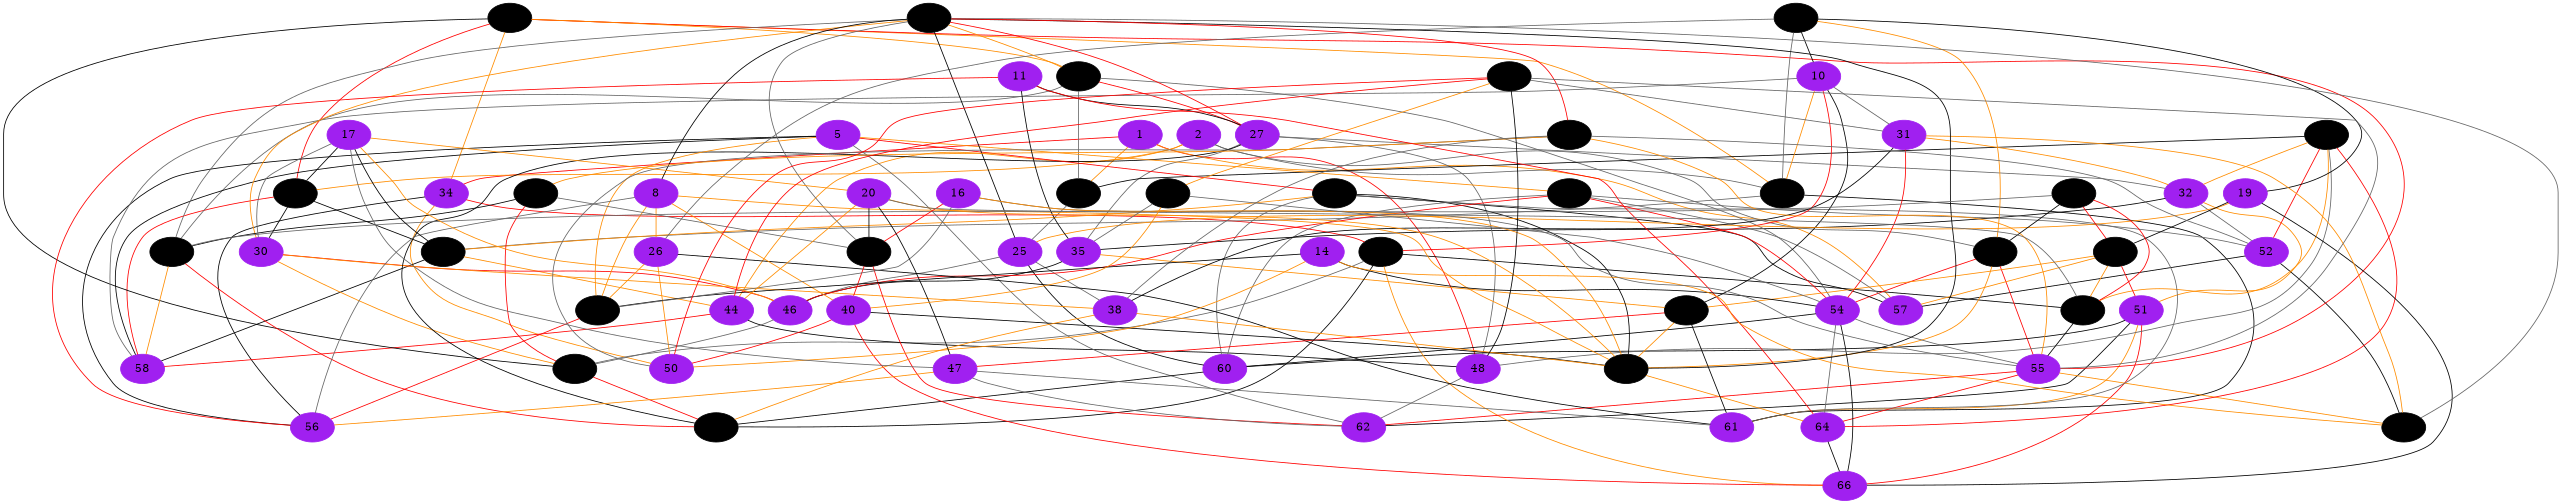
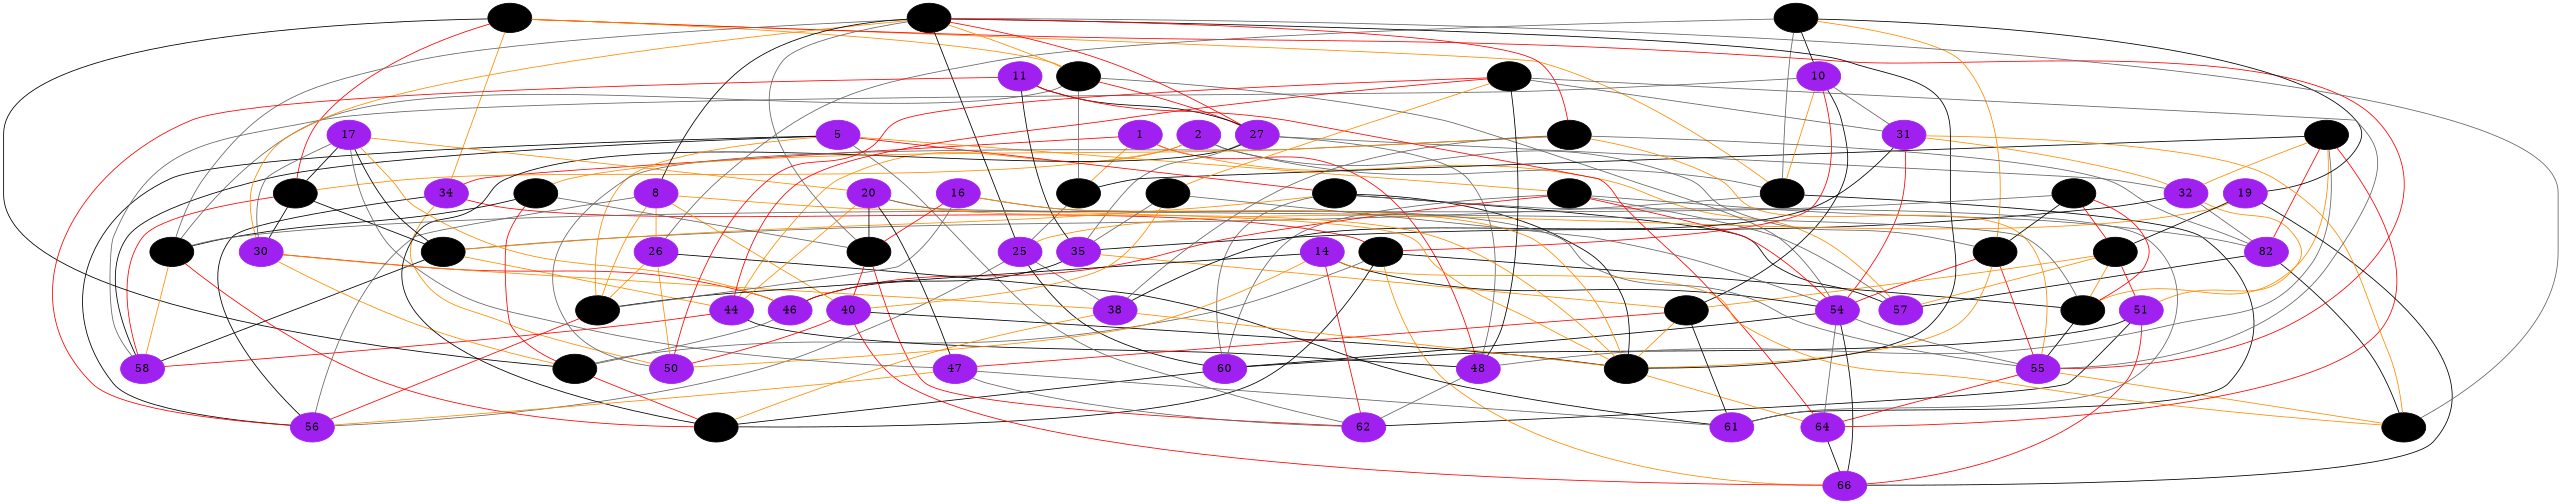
node "52": label "52" -> "82"
edge "25" -- "46": now "25" -- "56"
edge "55" -- "62": now "14" -- "62"
edge "51" -- "61": removed
